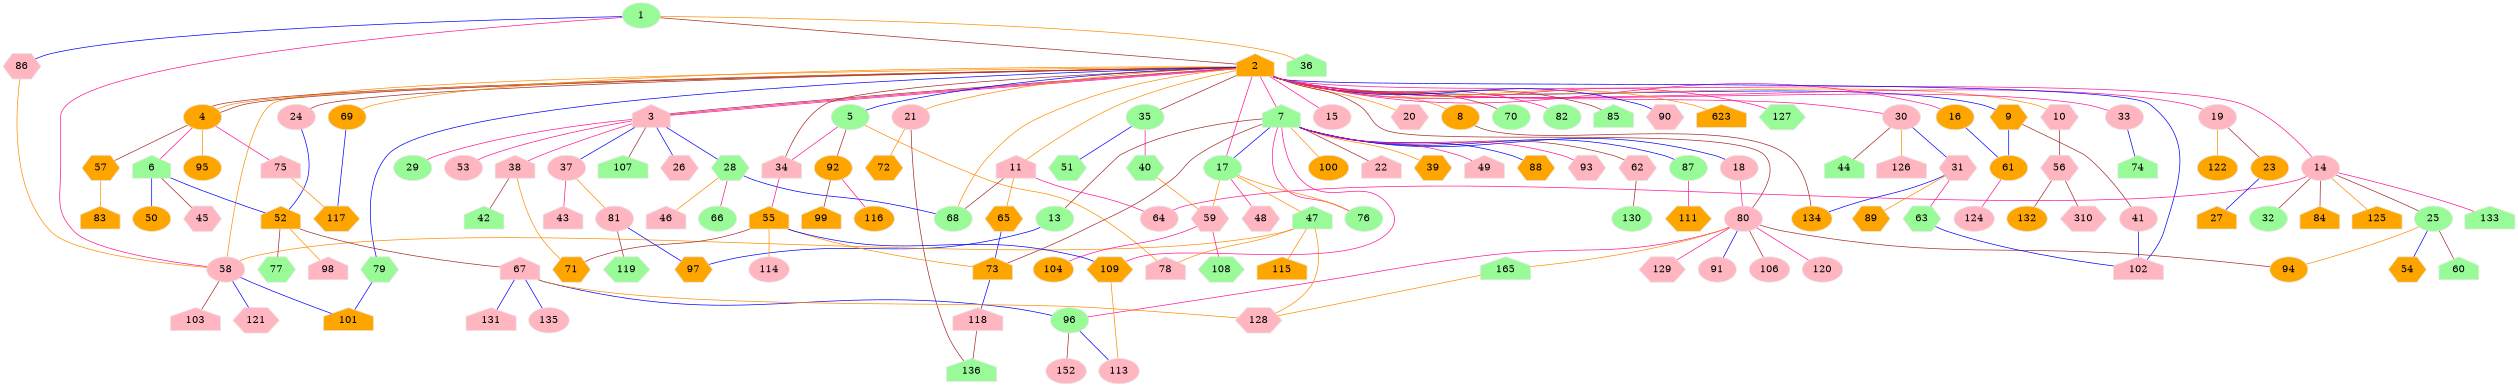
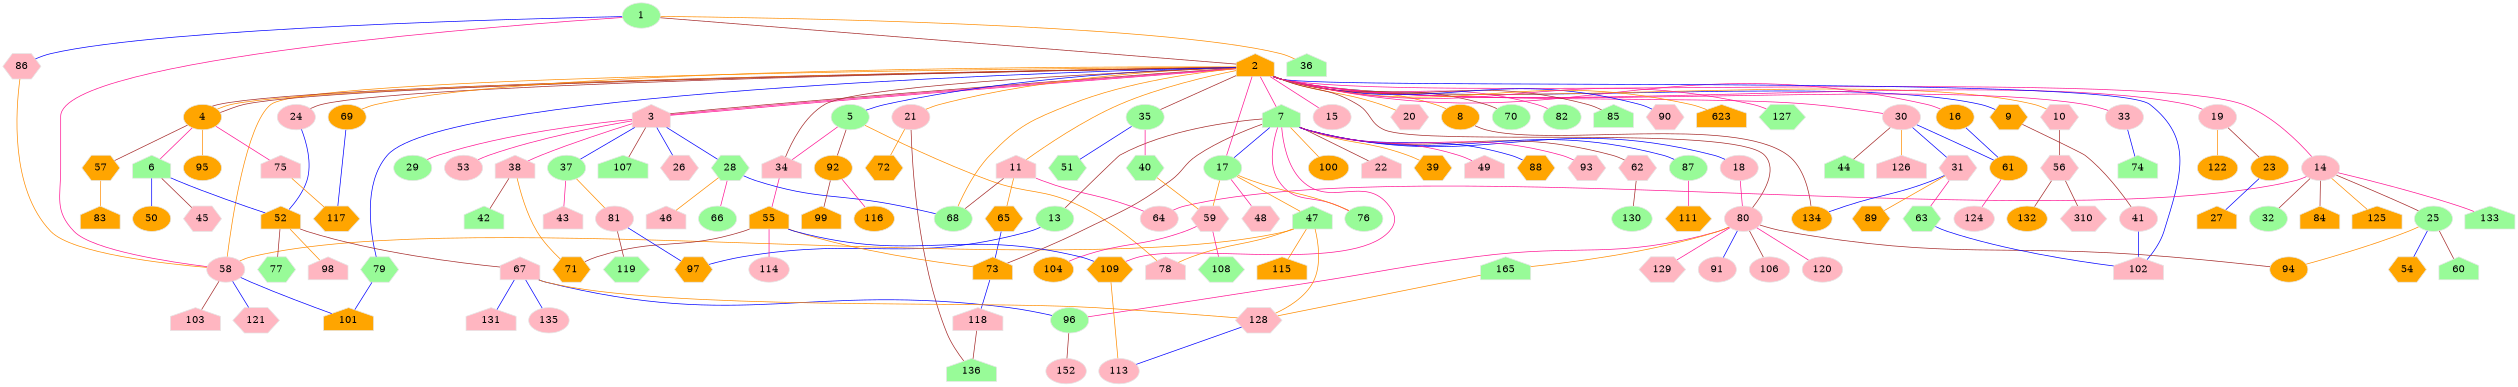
edge "9" -- "61": now "30" -- "61"
node "37": fillcolor lightpink -> palegreen
edge "55" -- "114": color darkorange -> deeppink
edge "96" -- "113": now "128" -- "113"
